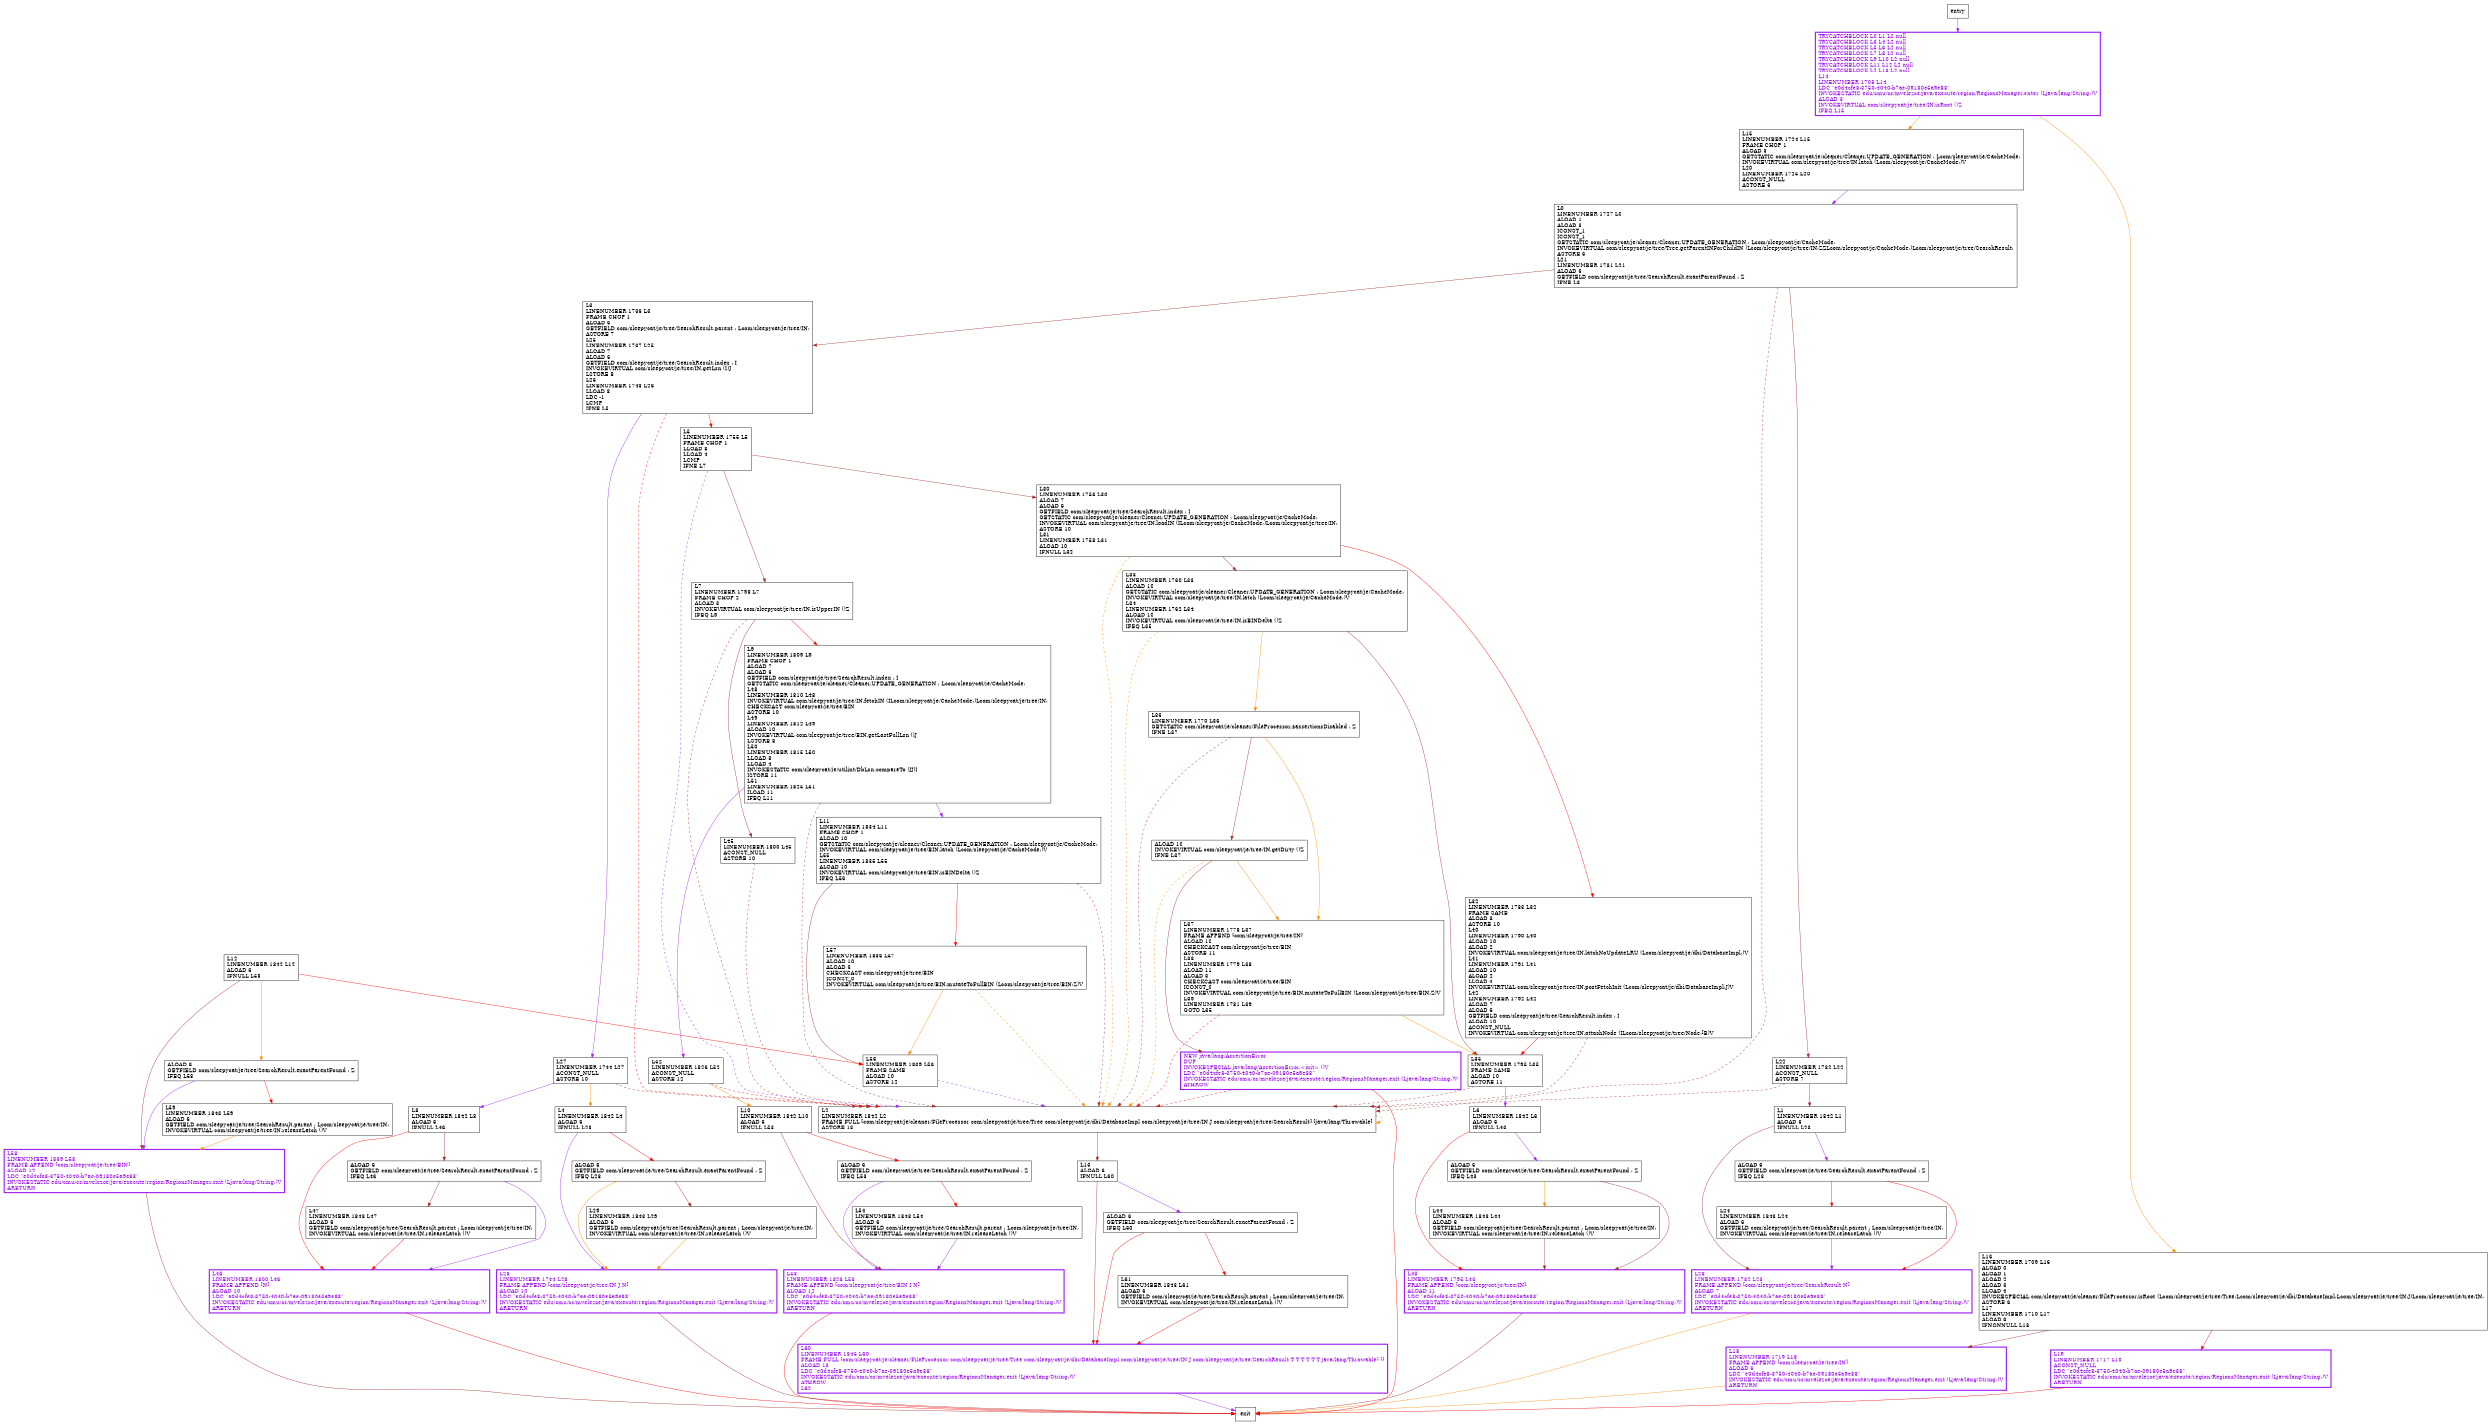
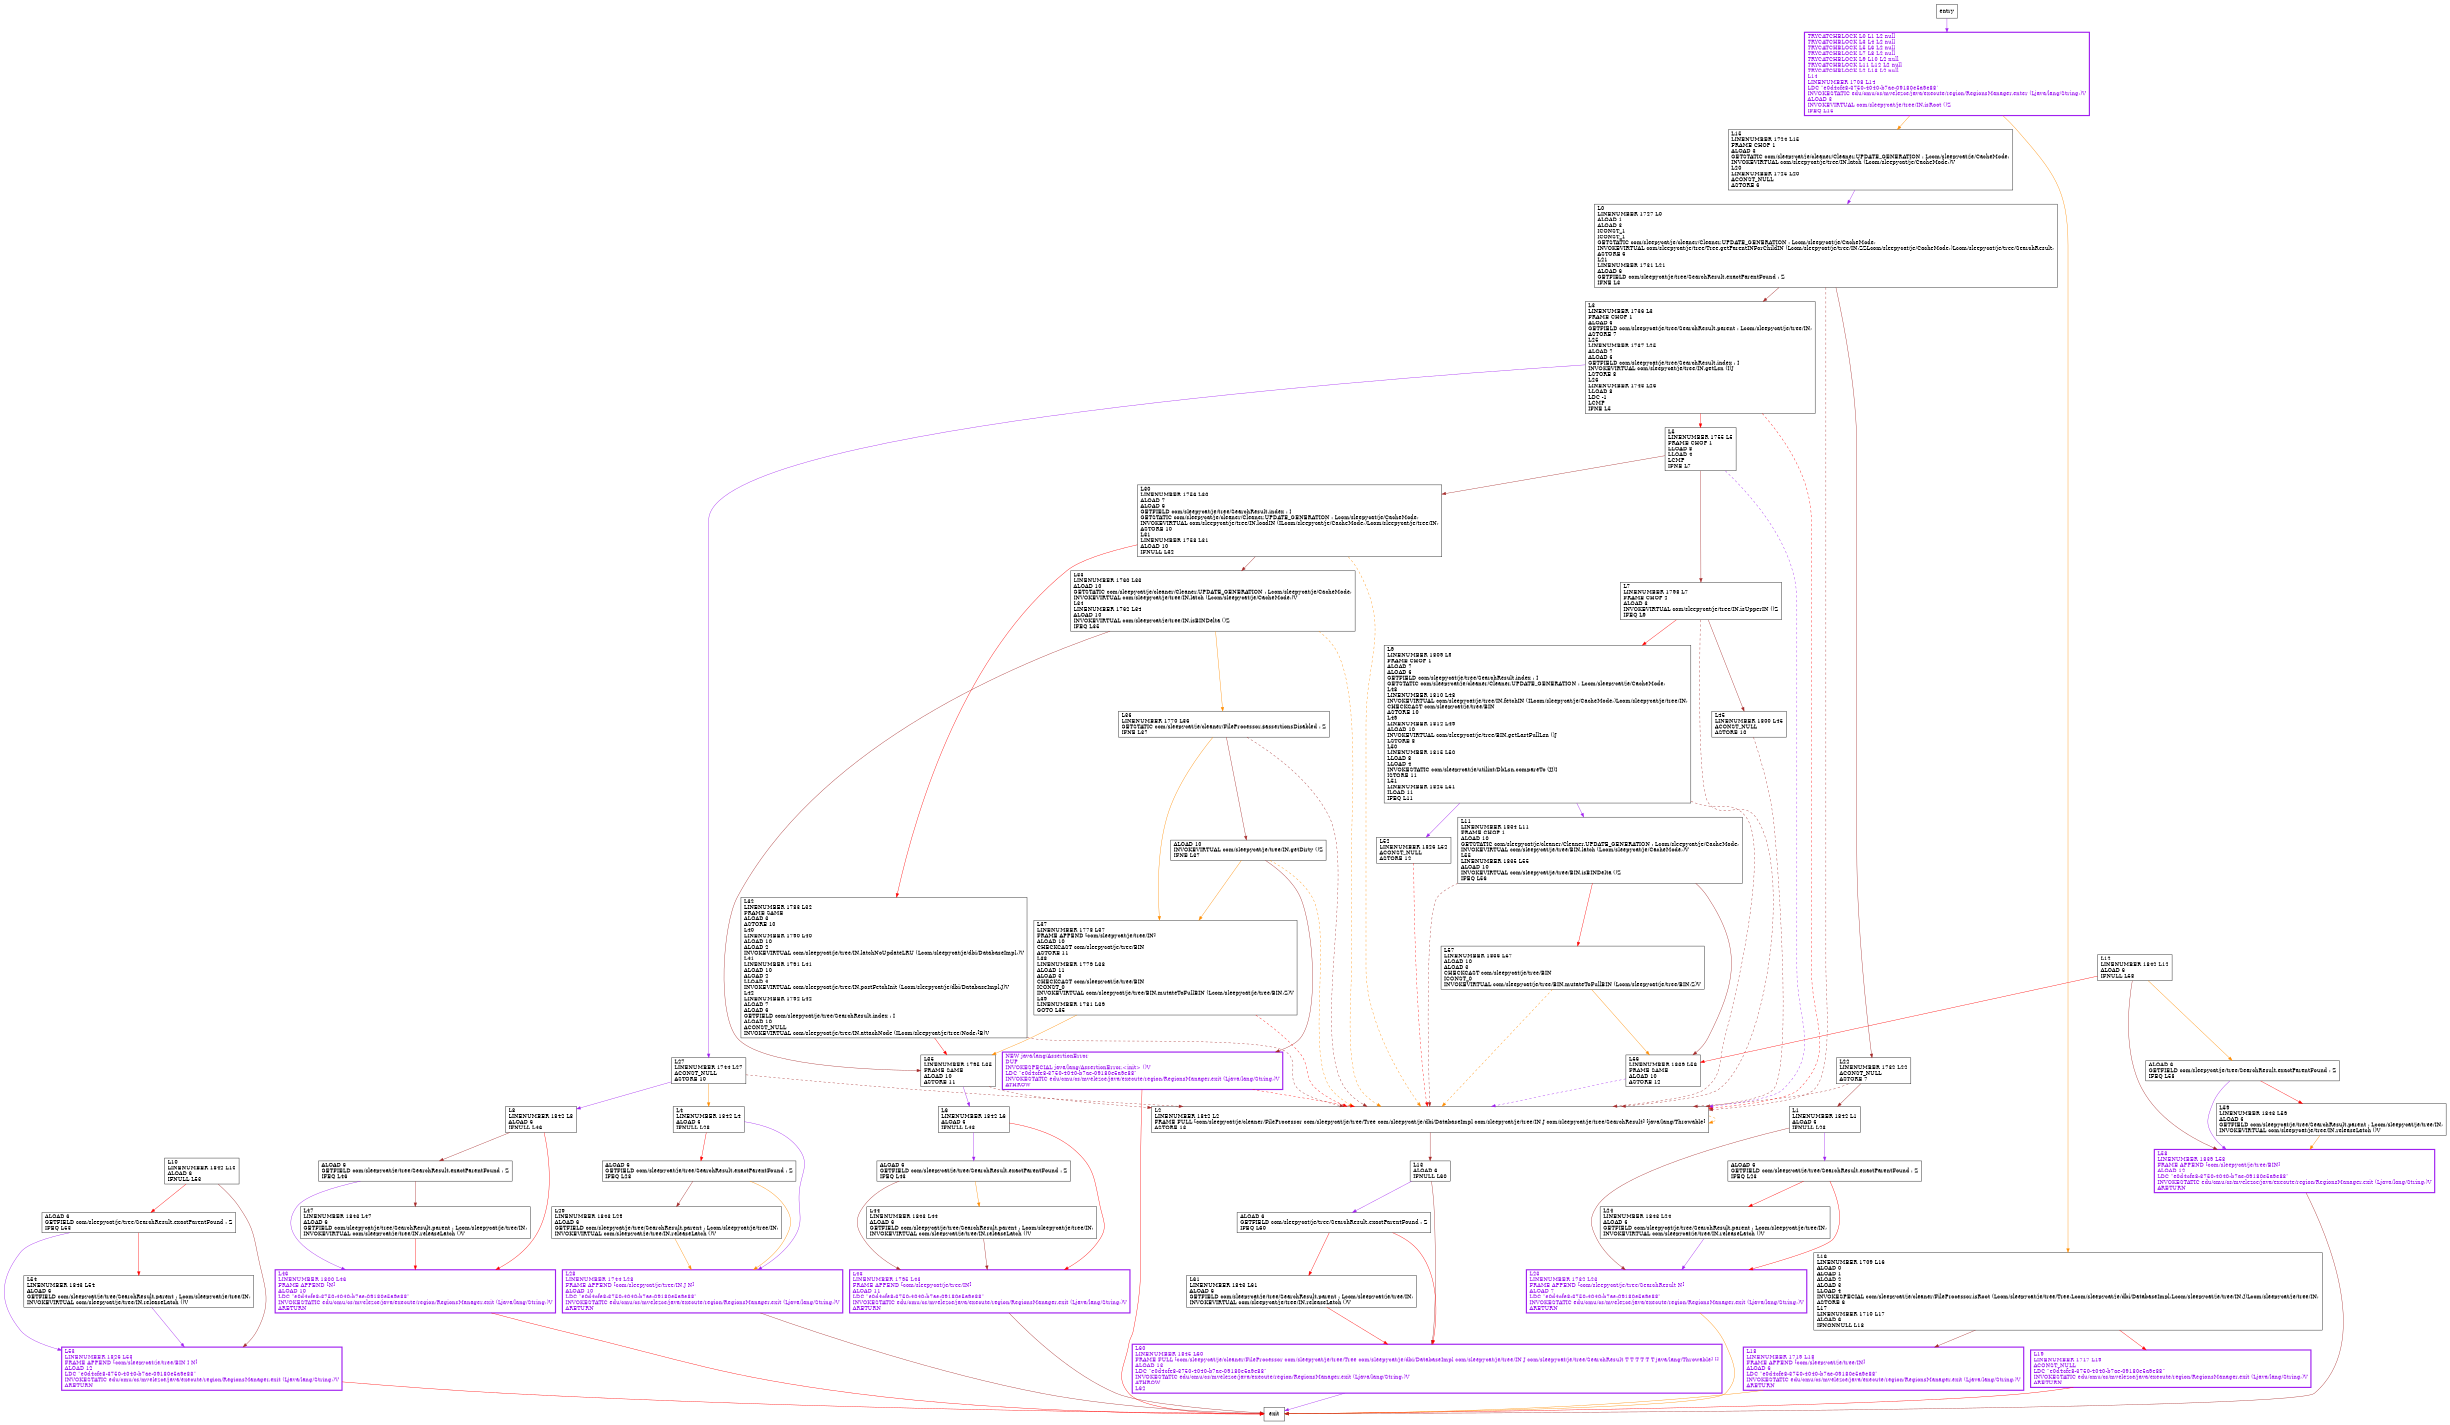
edge "L52 LINENUMBER 1826 L52 ACONST_NULL ASTORE 12" -> "L10 LINENUMBER 1842 L10 ALOAD 6 IFNULL L53": removed
